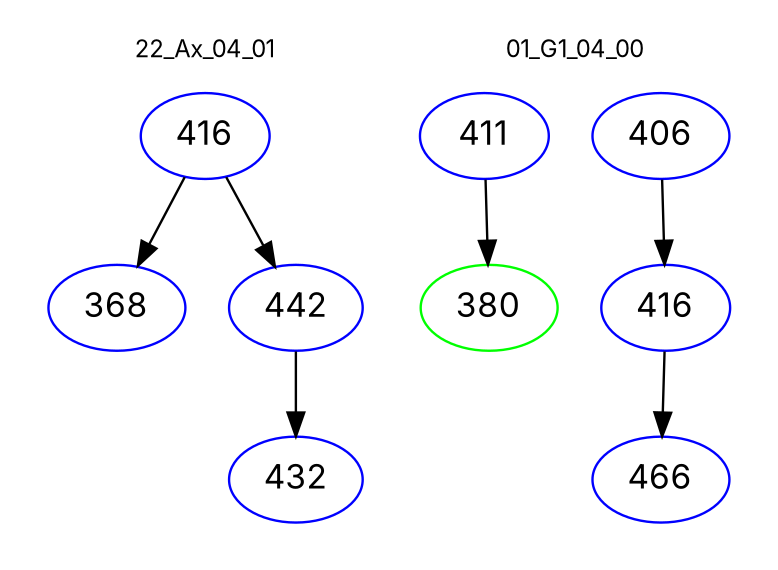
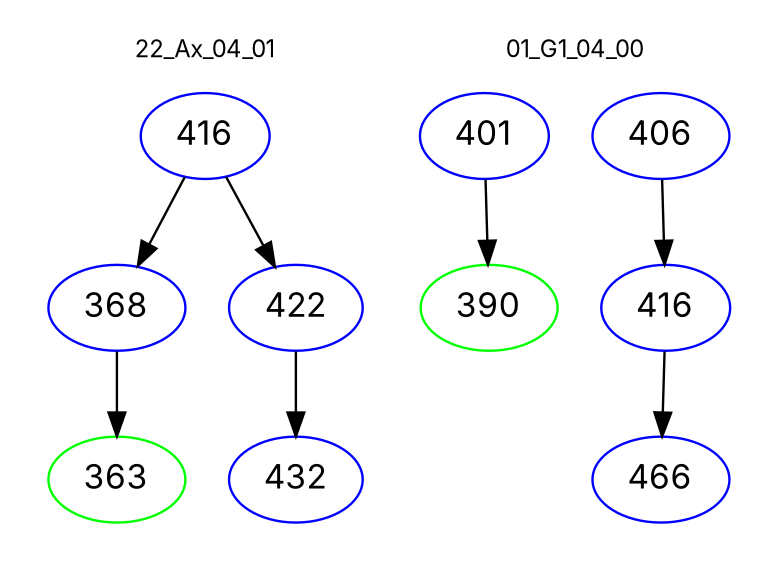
node "411": label "411" -> "401"
node "442": label "442" -> "422"
node "380": label "380" -> "390"
node "363": added
